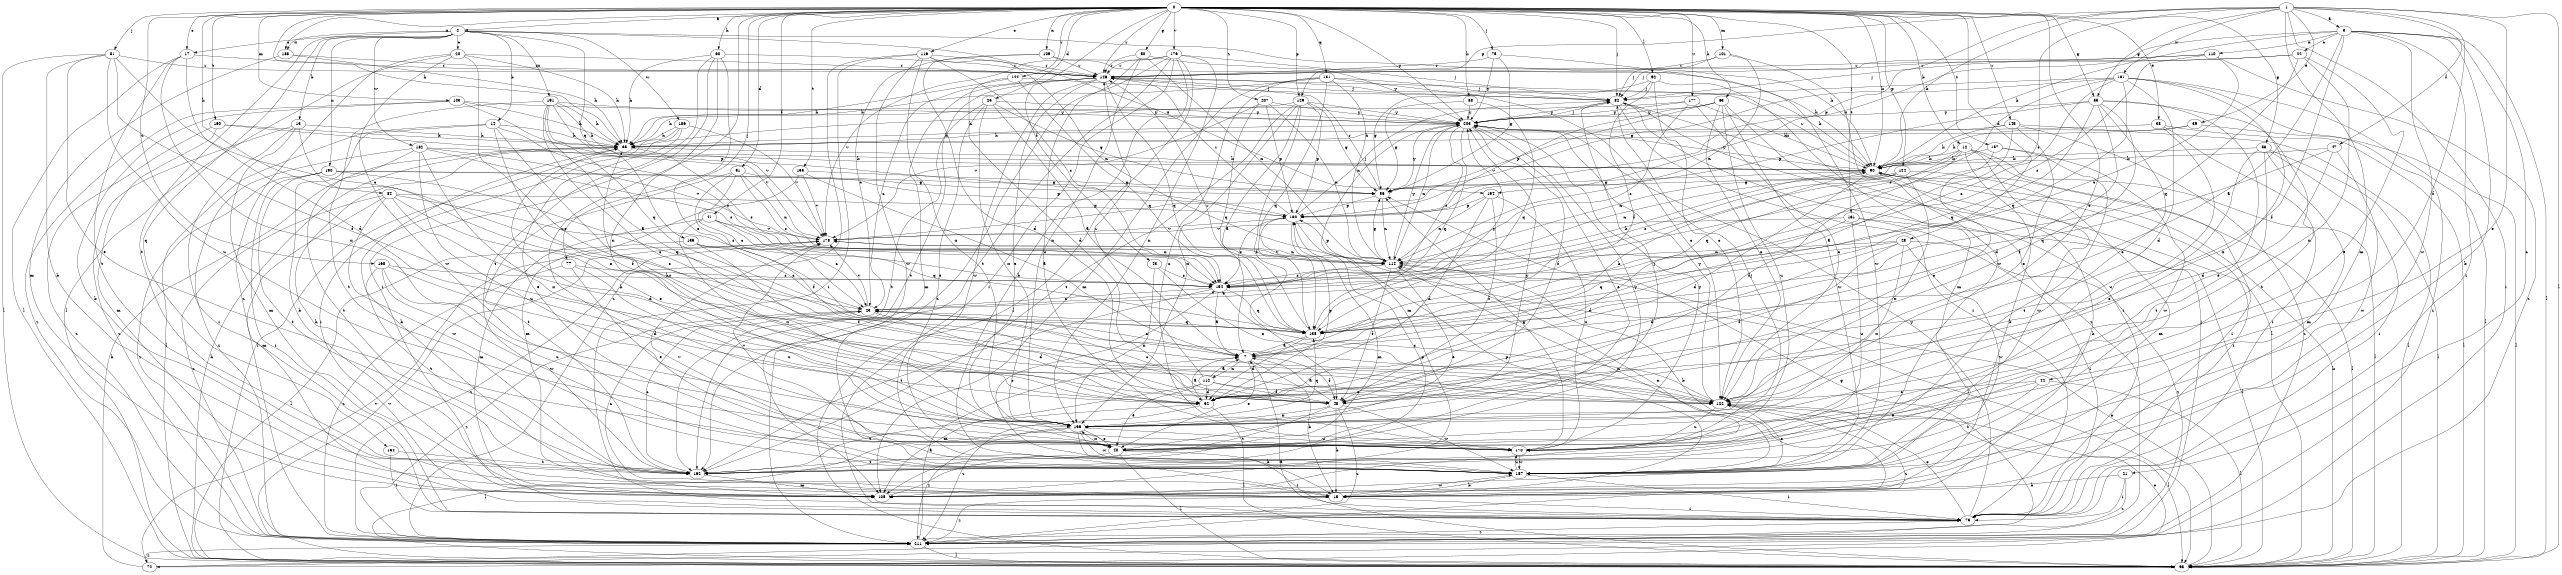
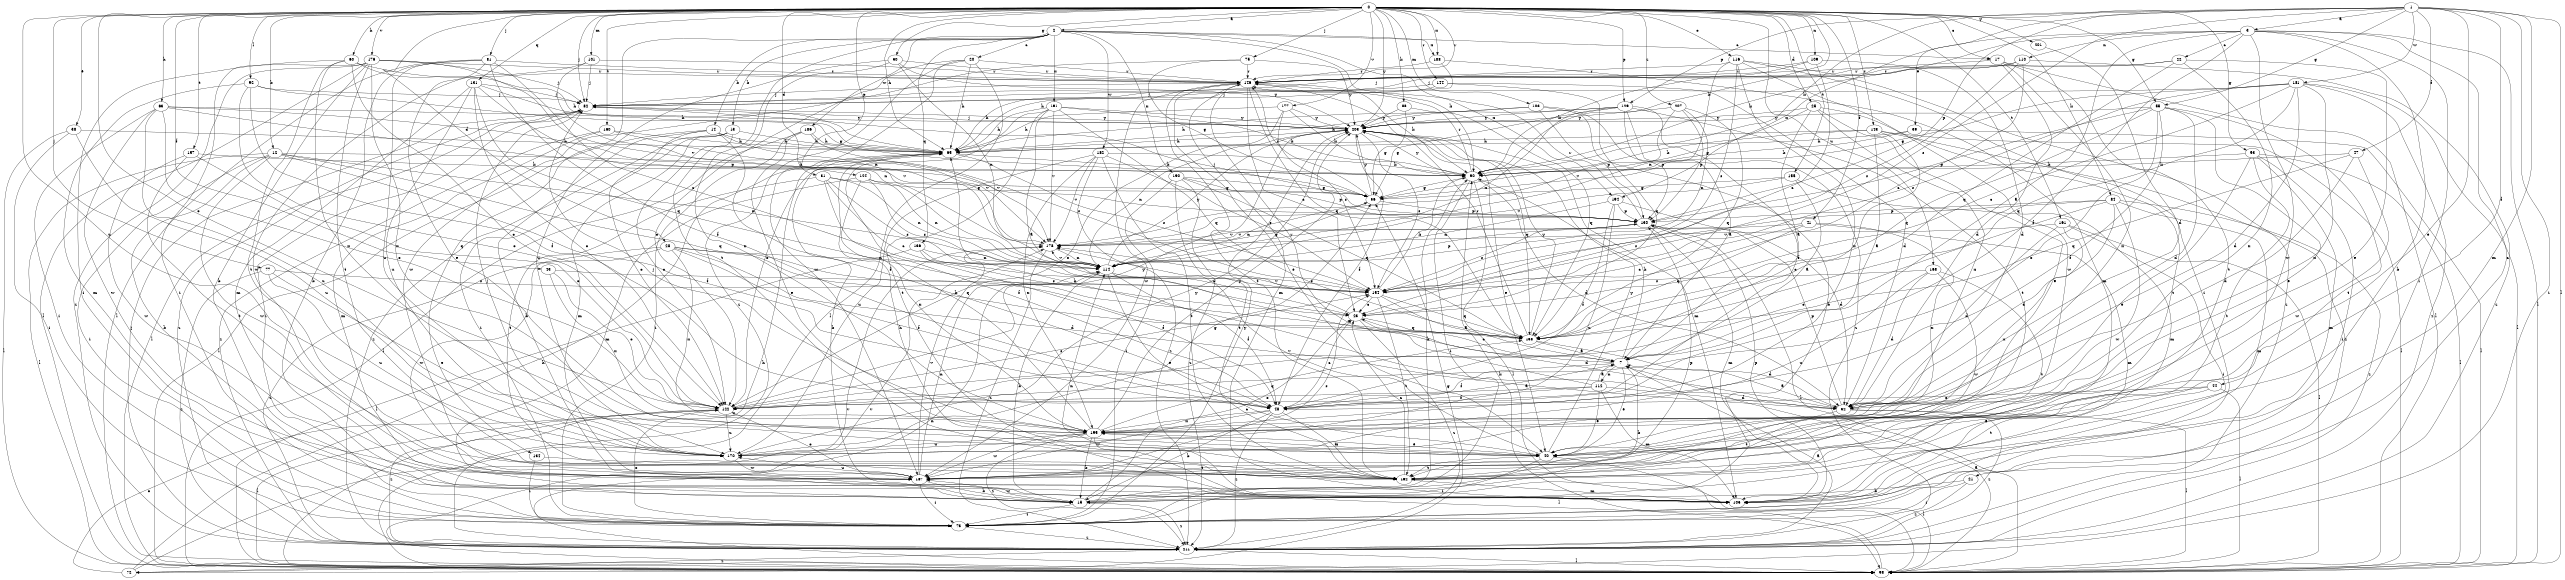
node "201": added
edge "129" -> "195": now "129" -> "114"
edge "92" -> "7": now "92" -> "48"
